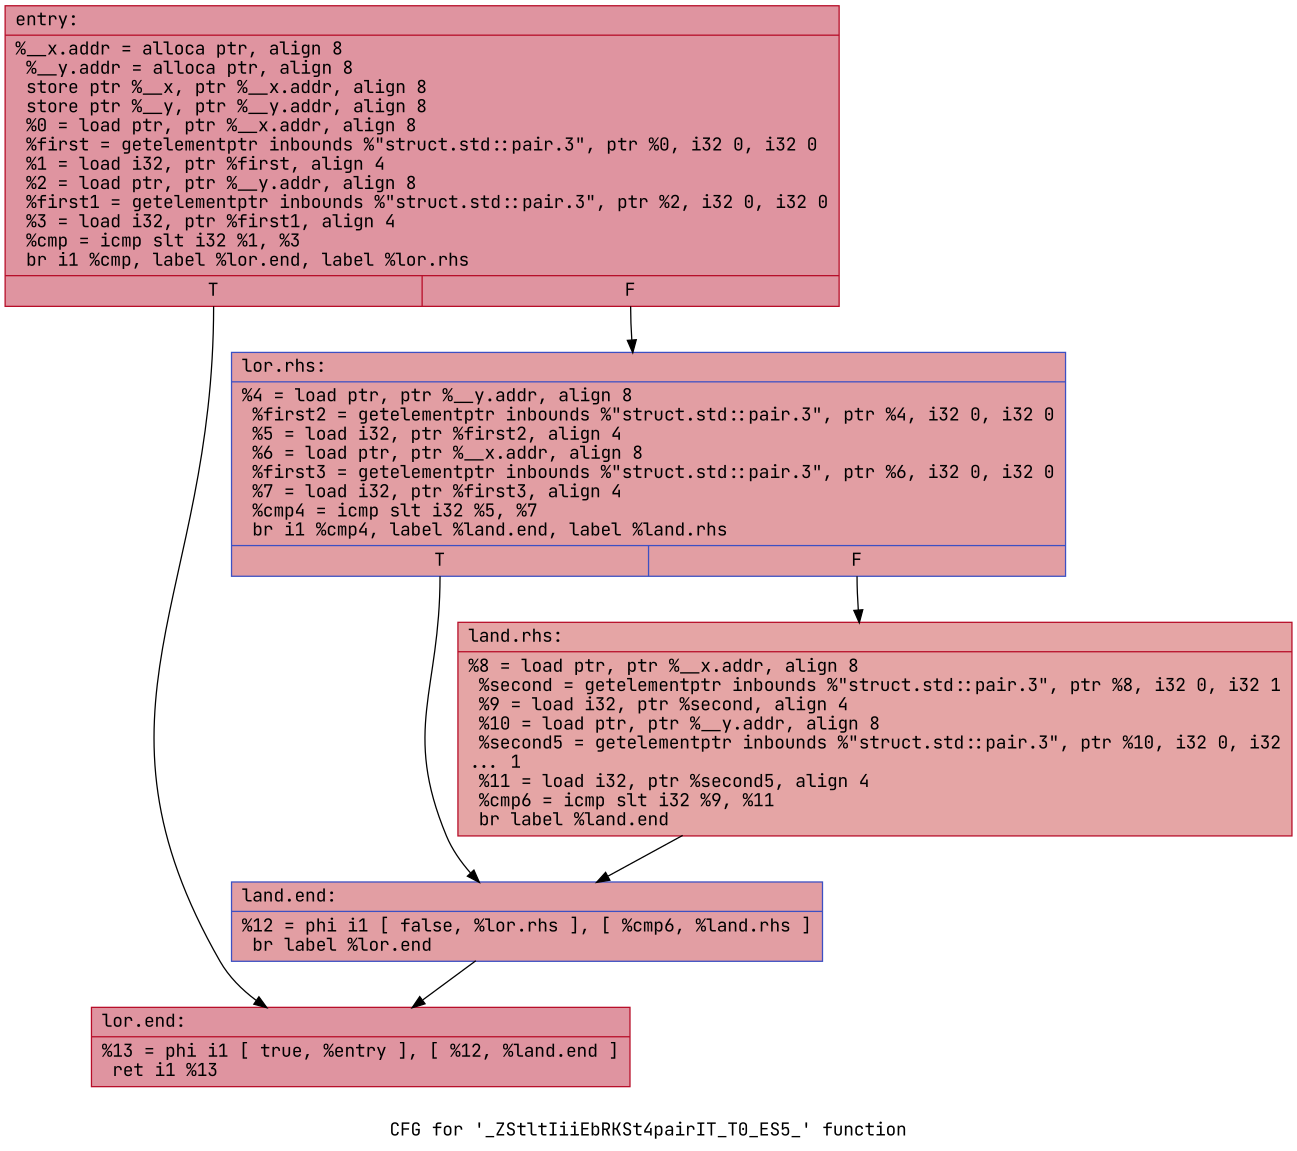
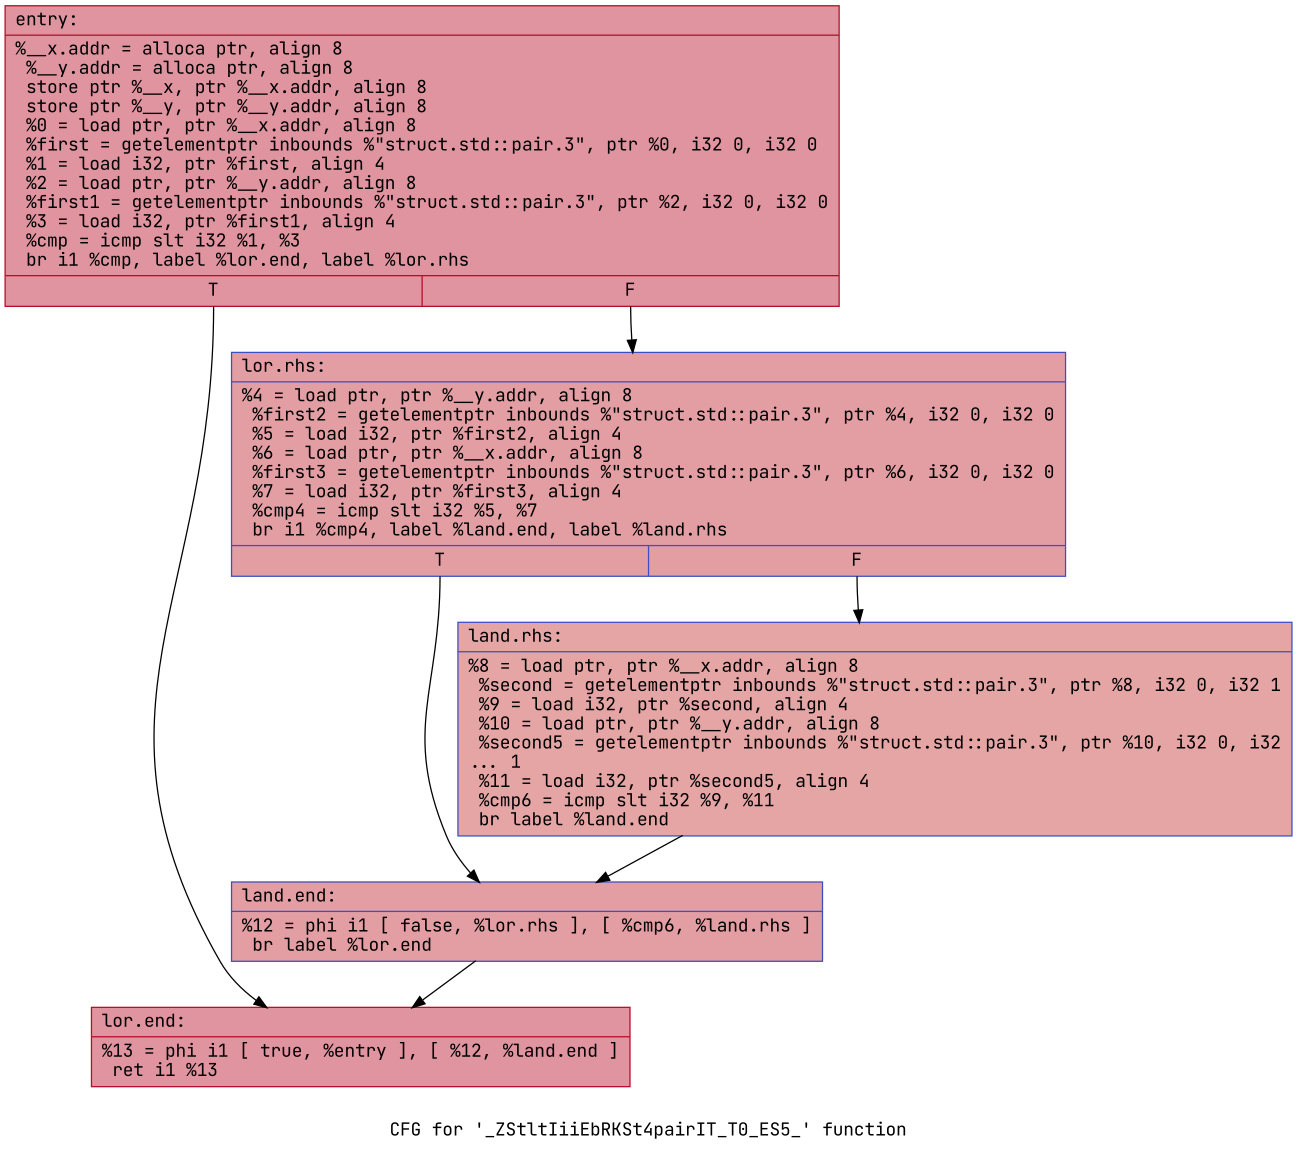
node "land.rhs:": color #b70d28ff -> #3d50c3ff
